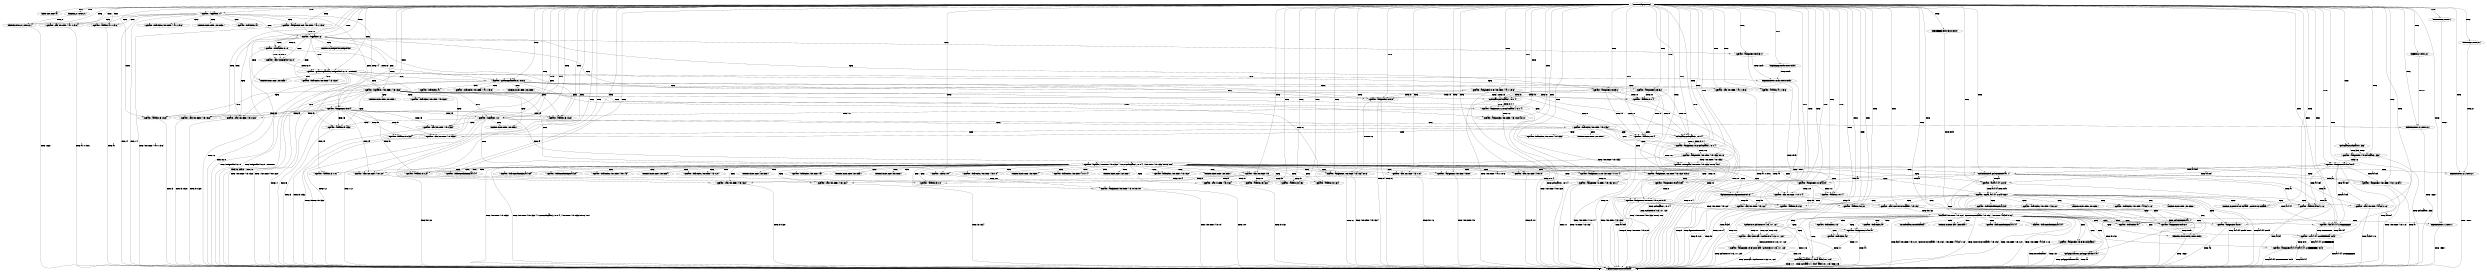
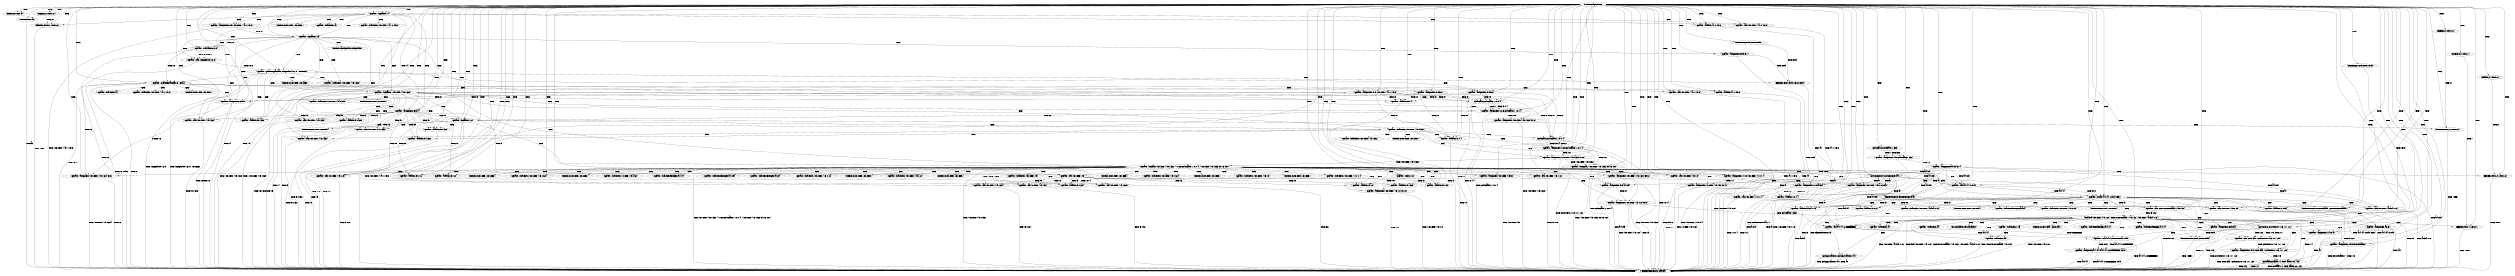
edge "(METHOD,tftp_connect)" -> "(<operator>.addition,v5 + 16)": added, label "DDG:"
edge "(METHOD,tftp_connect)" -> "(<operator>.equals,(a1[147] & 0x40) == 0)": added, label "DDG:"
node "(PARAM,_BYTE *a2)": added
node "(<operator>.indirection,*(_WORD *)(v5 + 52))": added
node "(<operator>.indirection,*(_DWORD *)(v5 + 324))": added
edge "(<operator>.assignment,v9 = a1[105])" -> "(<operator>.assignment,*(_DWORD *)(v5 + 20) = v9)": label "DDG: 8" -> "DDG: v9"
edge "(<operator>.cast,(_DWORD *)(v5 + 320))" -> "(METHOD_RETURN,int __fastcall)": label "DDG: v5 + 320" -> "DDG: 336"
